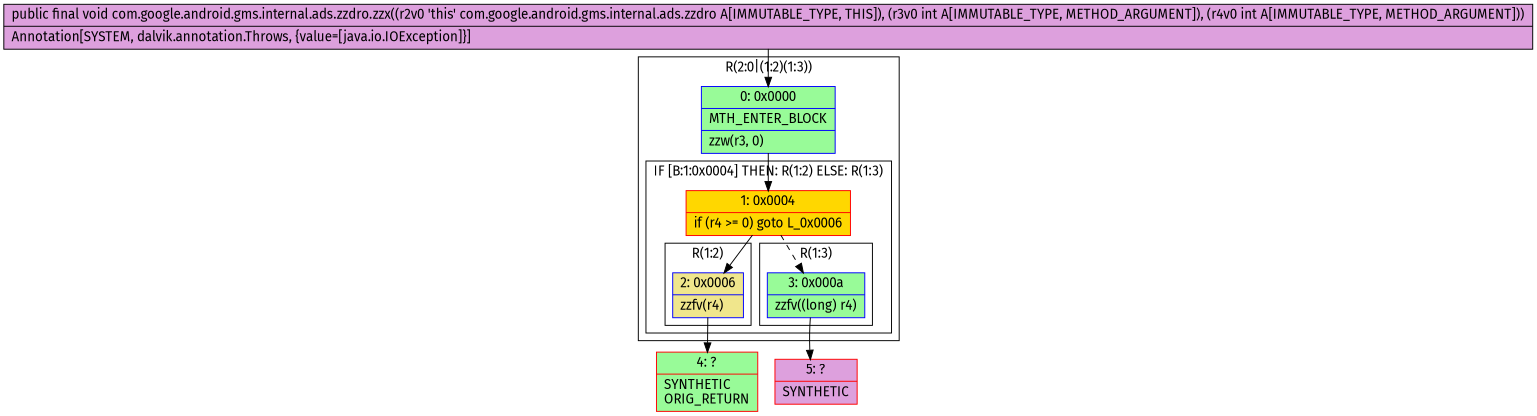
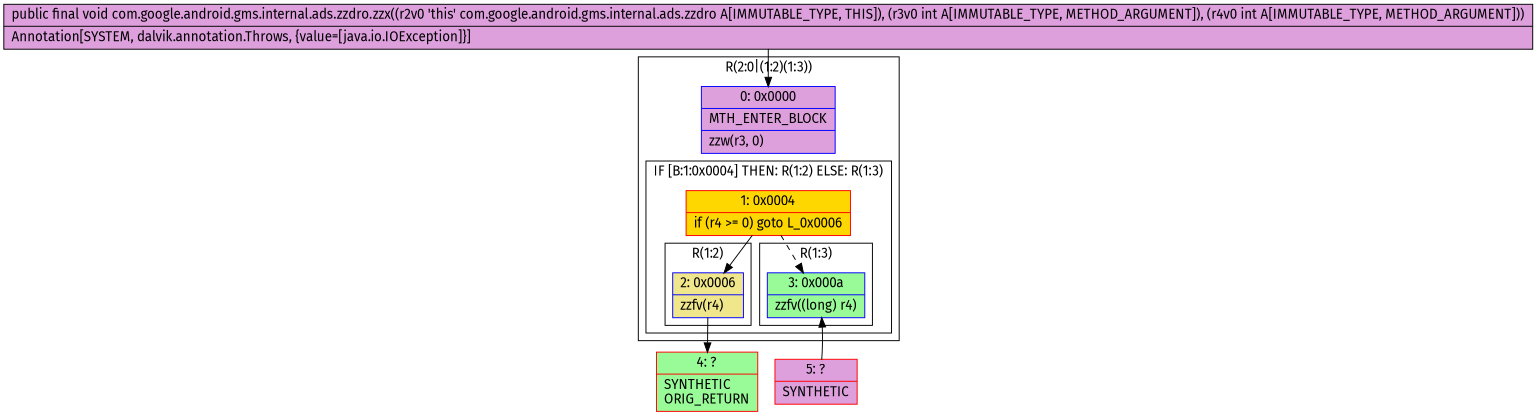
node "0: 0x0000": fillcolor palegreen -> plum
edge "0: 0x0000" -> "1: 0x0004": removed
edge "3: 0x000a" -> "5: ?": reversed
